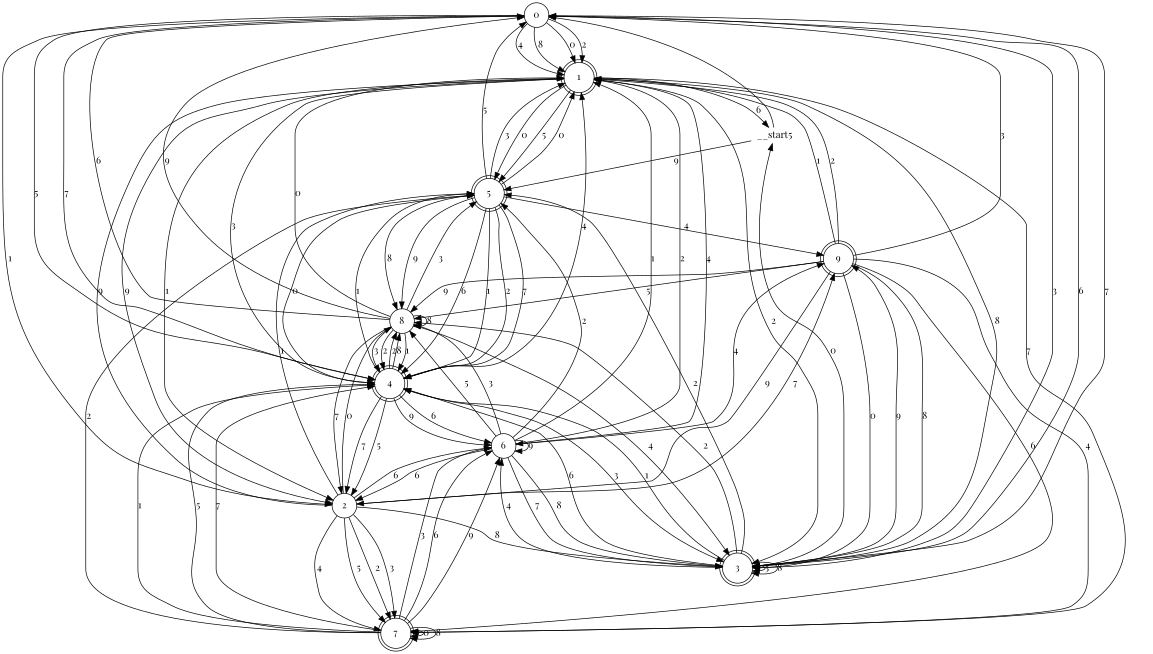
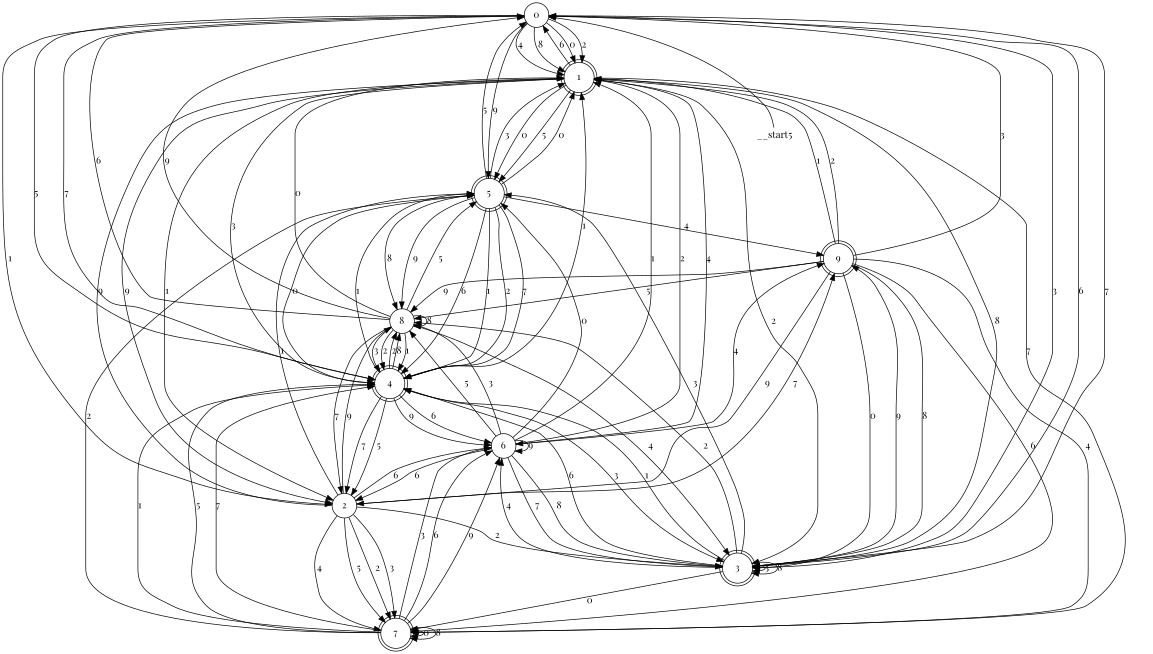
edge "1" -> "__start5": now "1" -> "0"
edge "__start5" -> "5": now "0" -> "5"
edge "4" -> "1": label "4" -> "1"
edge "8" -> "5": label "3" -> "5"
edge "6" -> "5": label "2" -> "0"
edge "3" -> "__start5": now "3" -> "7"
edge "3" -> "5": label "2" -> "3"
edge "2" -> "8": label "0" -> "9"
edge "2" -> "3": label "8" -> "2"
